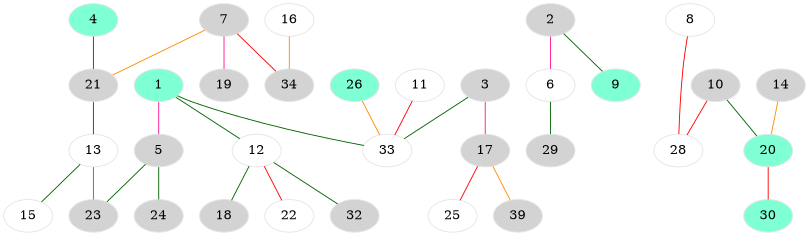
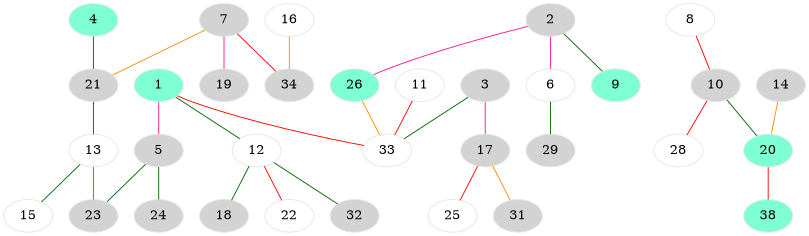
edge "2" -- "26": added
edge "8" -- "28": now "8" -- "10"
edge "1" -- "33": color darkgreen -> red
node "39": label "39" -> "31"
node "30": label "30" -> "38"
